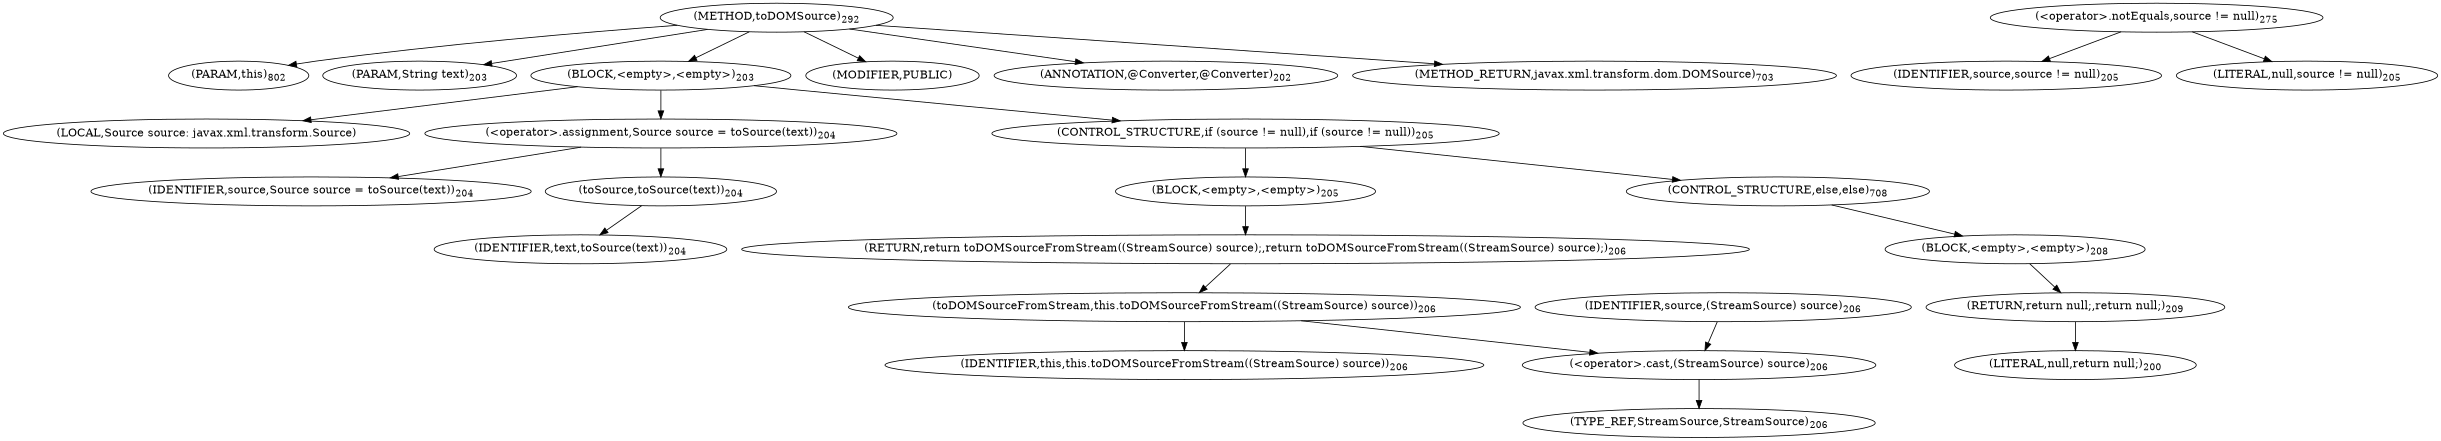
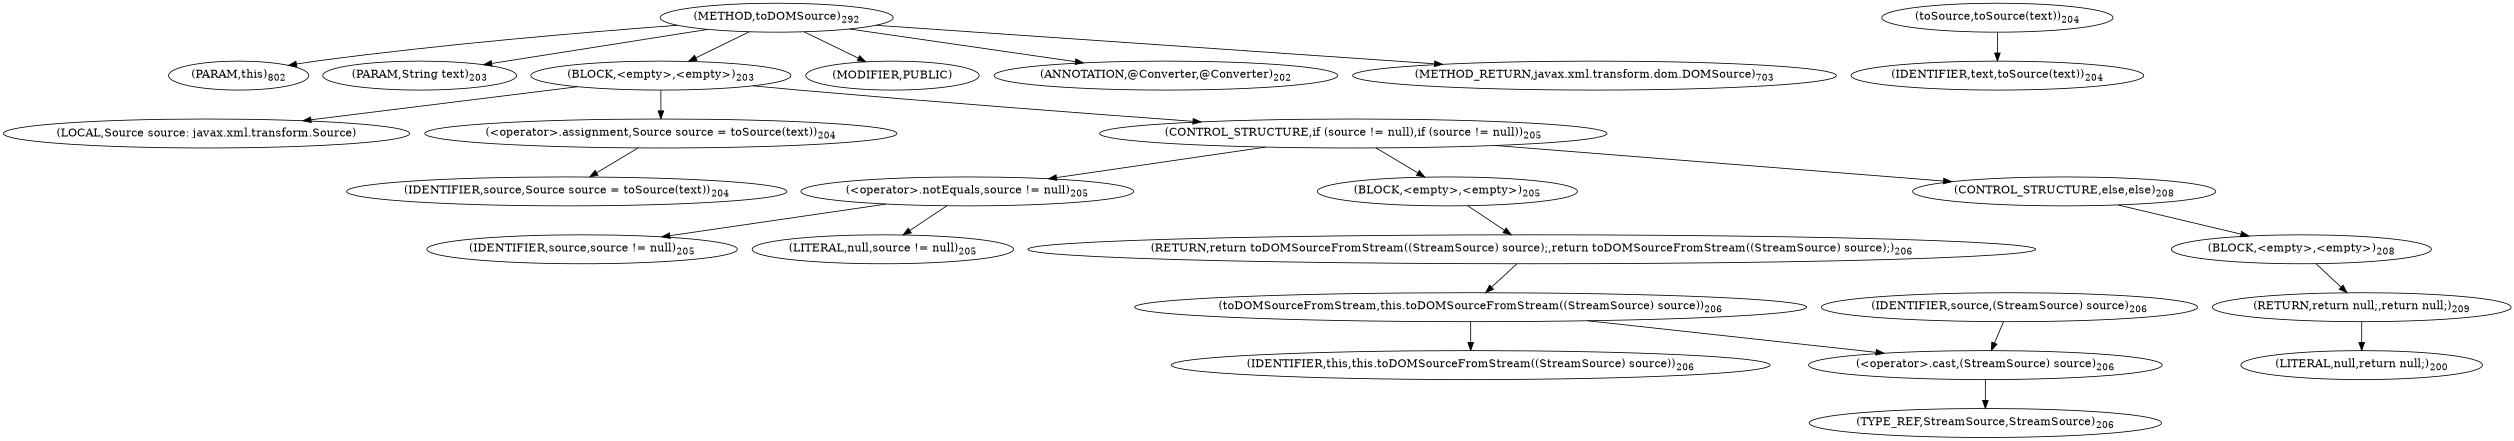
node "(<operator>.notEquals,source != null)": text "275" -> "205"
edge "(<operator>.assignment,Source source = toSource(text))" -> "(toSource,toSource(text))": removed
edge "(CONTROL_STRUCTURE,if (source != null),if (source != null))" -> "(<operator>.notEquals,source != null)": added
node "(CONTROL_STRUCTURE,else,else)": text "708" -> "208"
